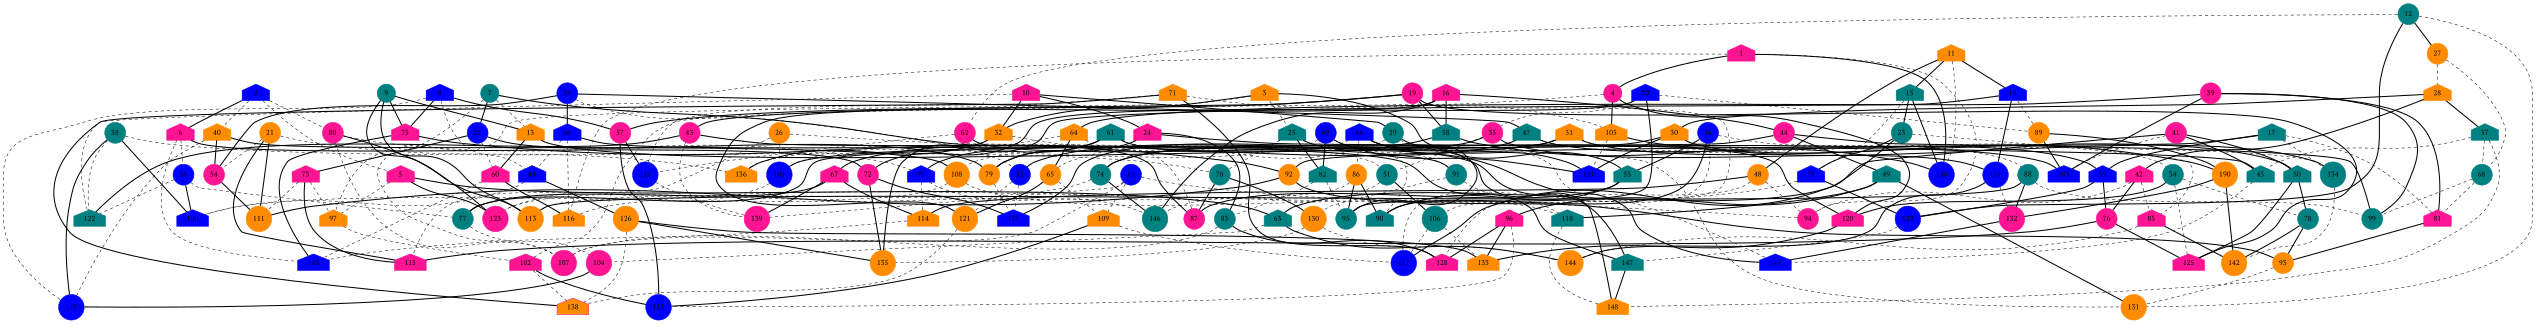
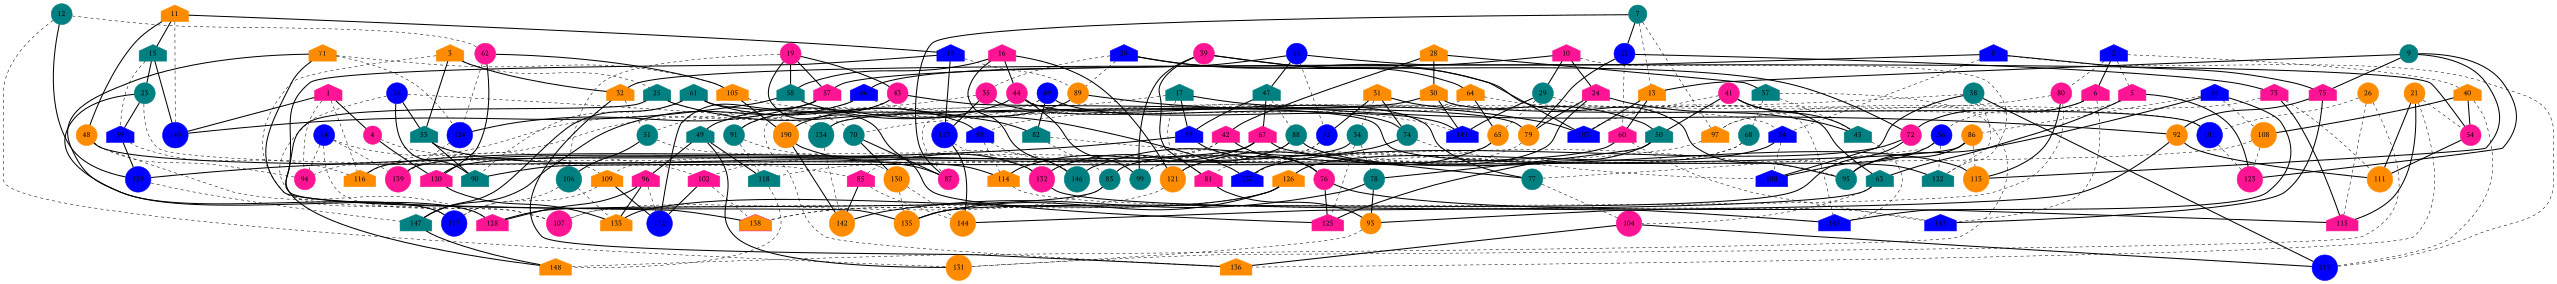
node "27": removed
edge "4" -- "105": now "62" -- "105"
node "57": shape circle -> house
node "126": shape circle -> house
edge "104" -- "136": added
